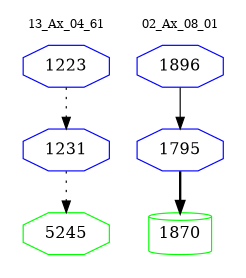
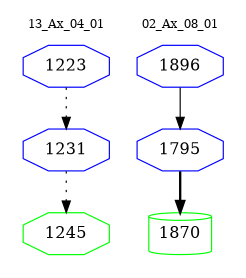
cluster "13_Ax_04_61": label "13_Ax_04_61" -> "13_Ax_04_01"
node "5245": label "5245" -> "1245"
